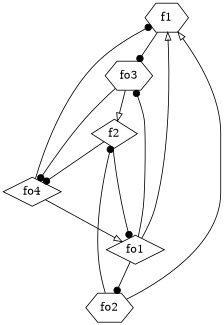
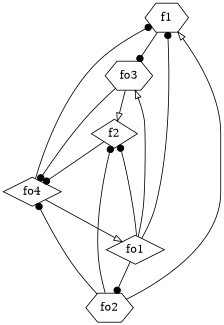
edge "fo1" -> "f1": arrowhead onormal -> dot
edge "fo1" -> "fo3": arrowhead dot -> onormal
edge "f2" -> "fo1": reversed
edge "fo2" -> "fo4": added
